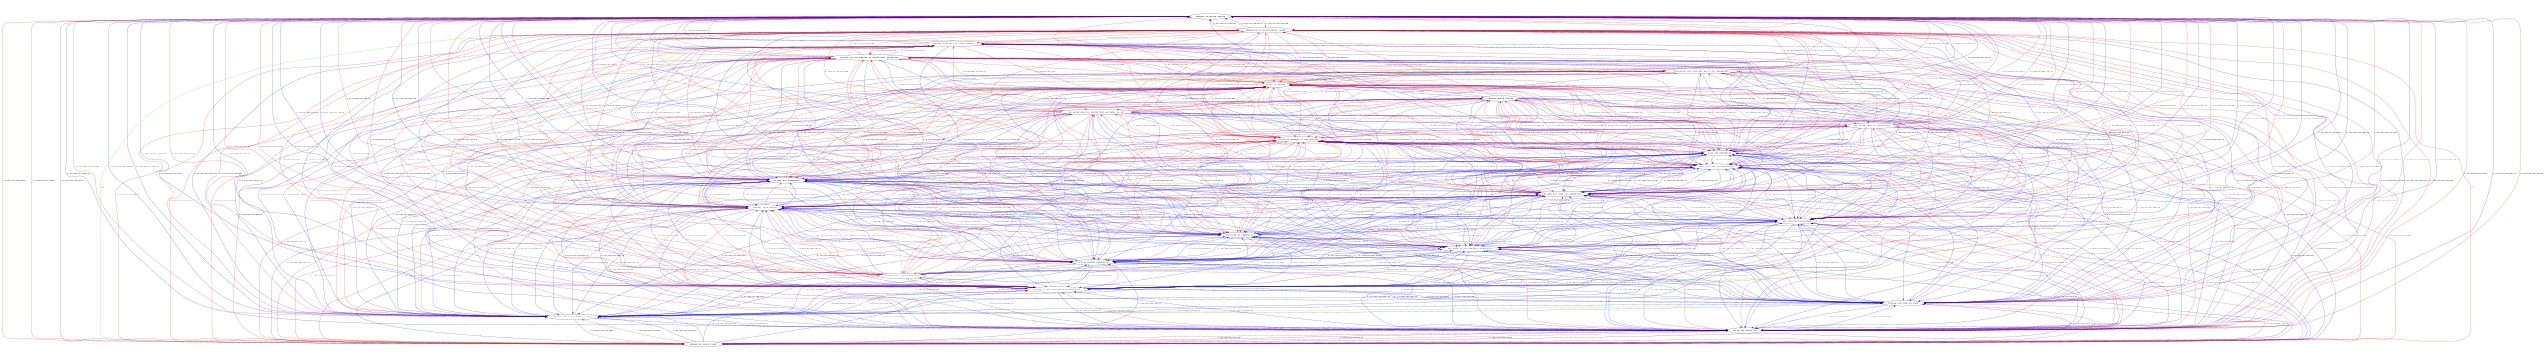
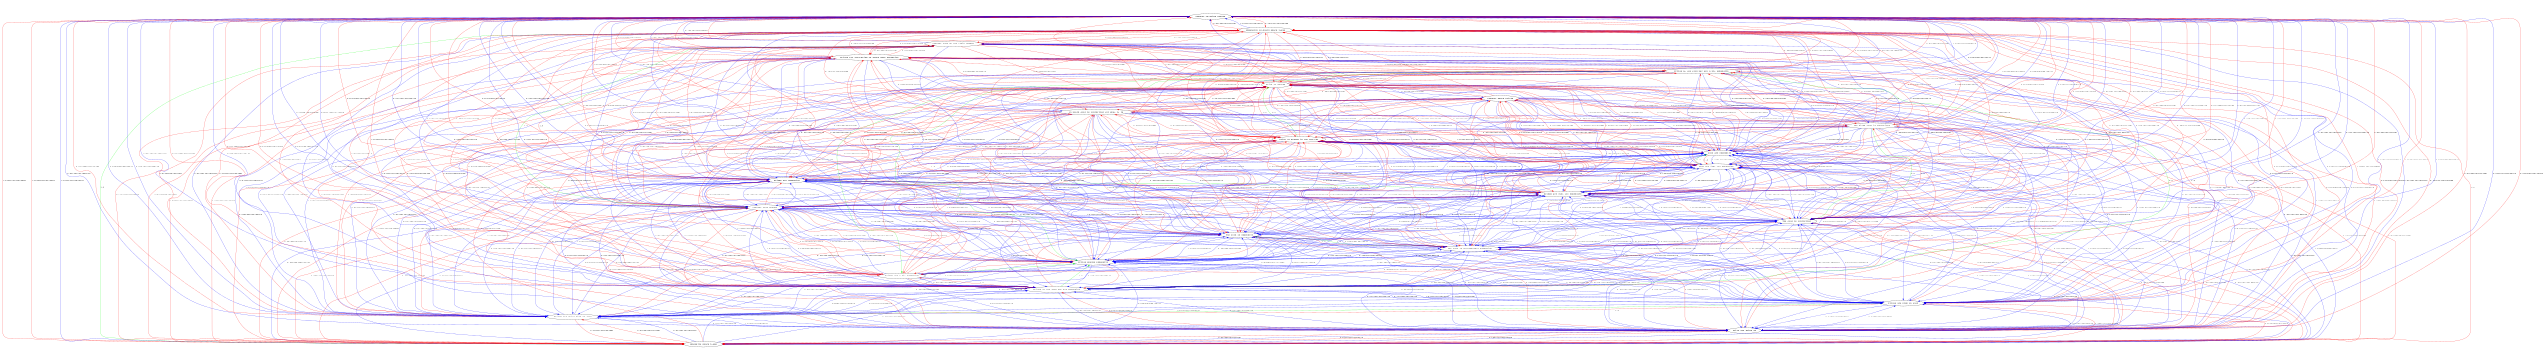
edge "on board food is overpriced for what it is" -> "cheaper food on the train needed": now "Expensive snack items" -> "cheaper food on the train needed"
